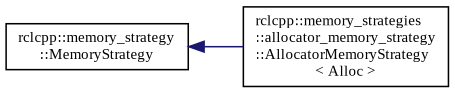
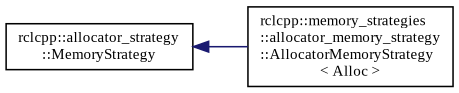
node "rclcpp::memory_strategy ::MemoryStrategy": label "rclcpp::memory_strategy ::MemoryStrategy" -> "rclcpp::allocator_strategy ::MemoryStrategy"
